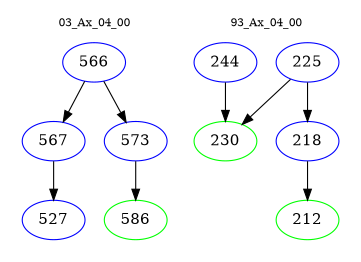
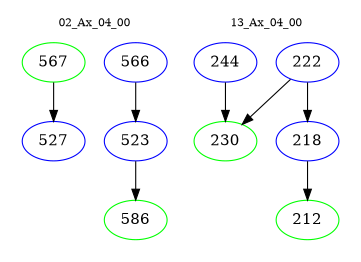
cluster "03_Ax_04_00": label "03_Ax_04_00" -> "02_Ax_04_00"
cluster "93_Ax_04_00": label "93_Ax_04_00" -> "13_Ax_04_00"
node "225": label "225" -> "222"
edge "566" -> "567": removed
node "567": color blue -> green
node "573": label "573" -> "523"
